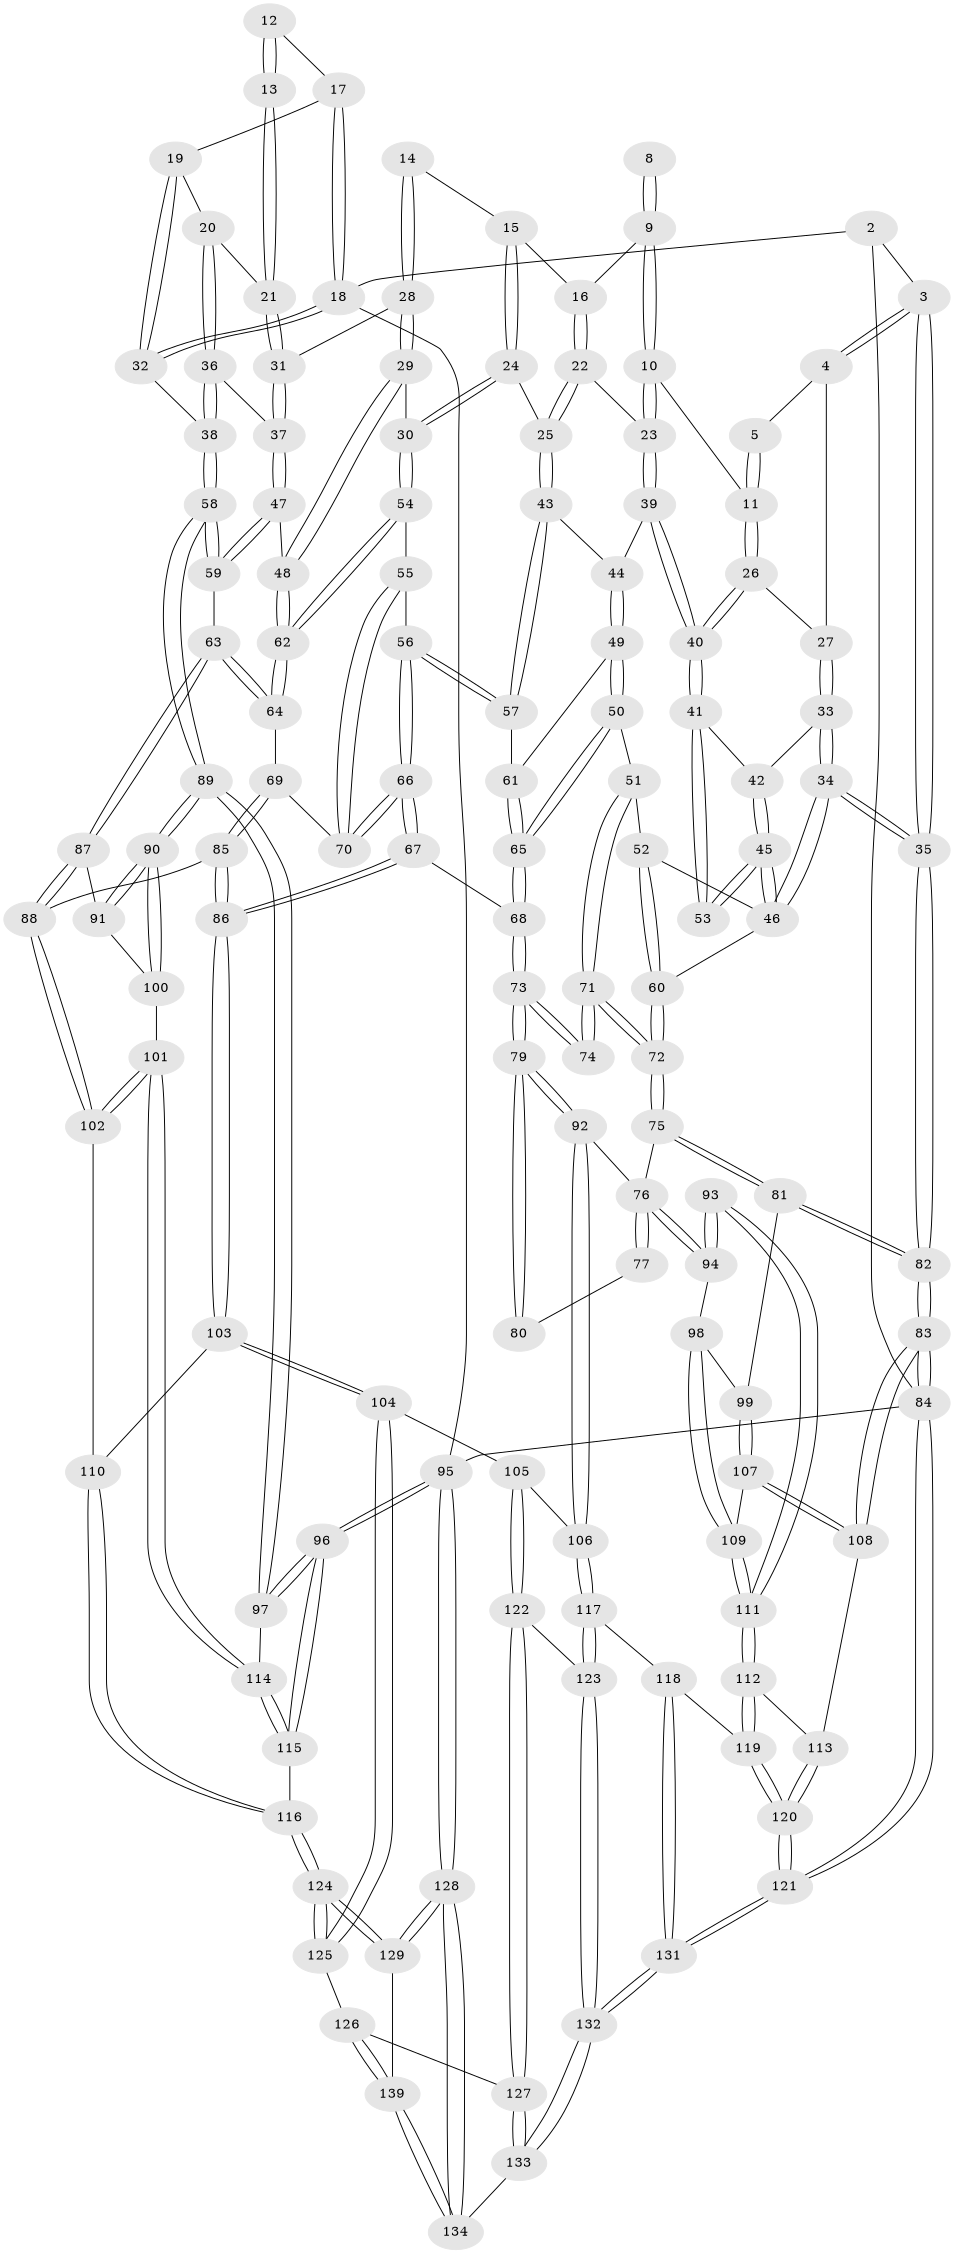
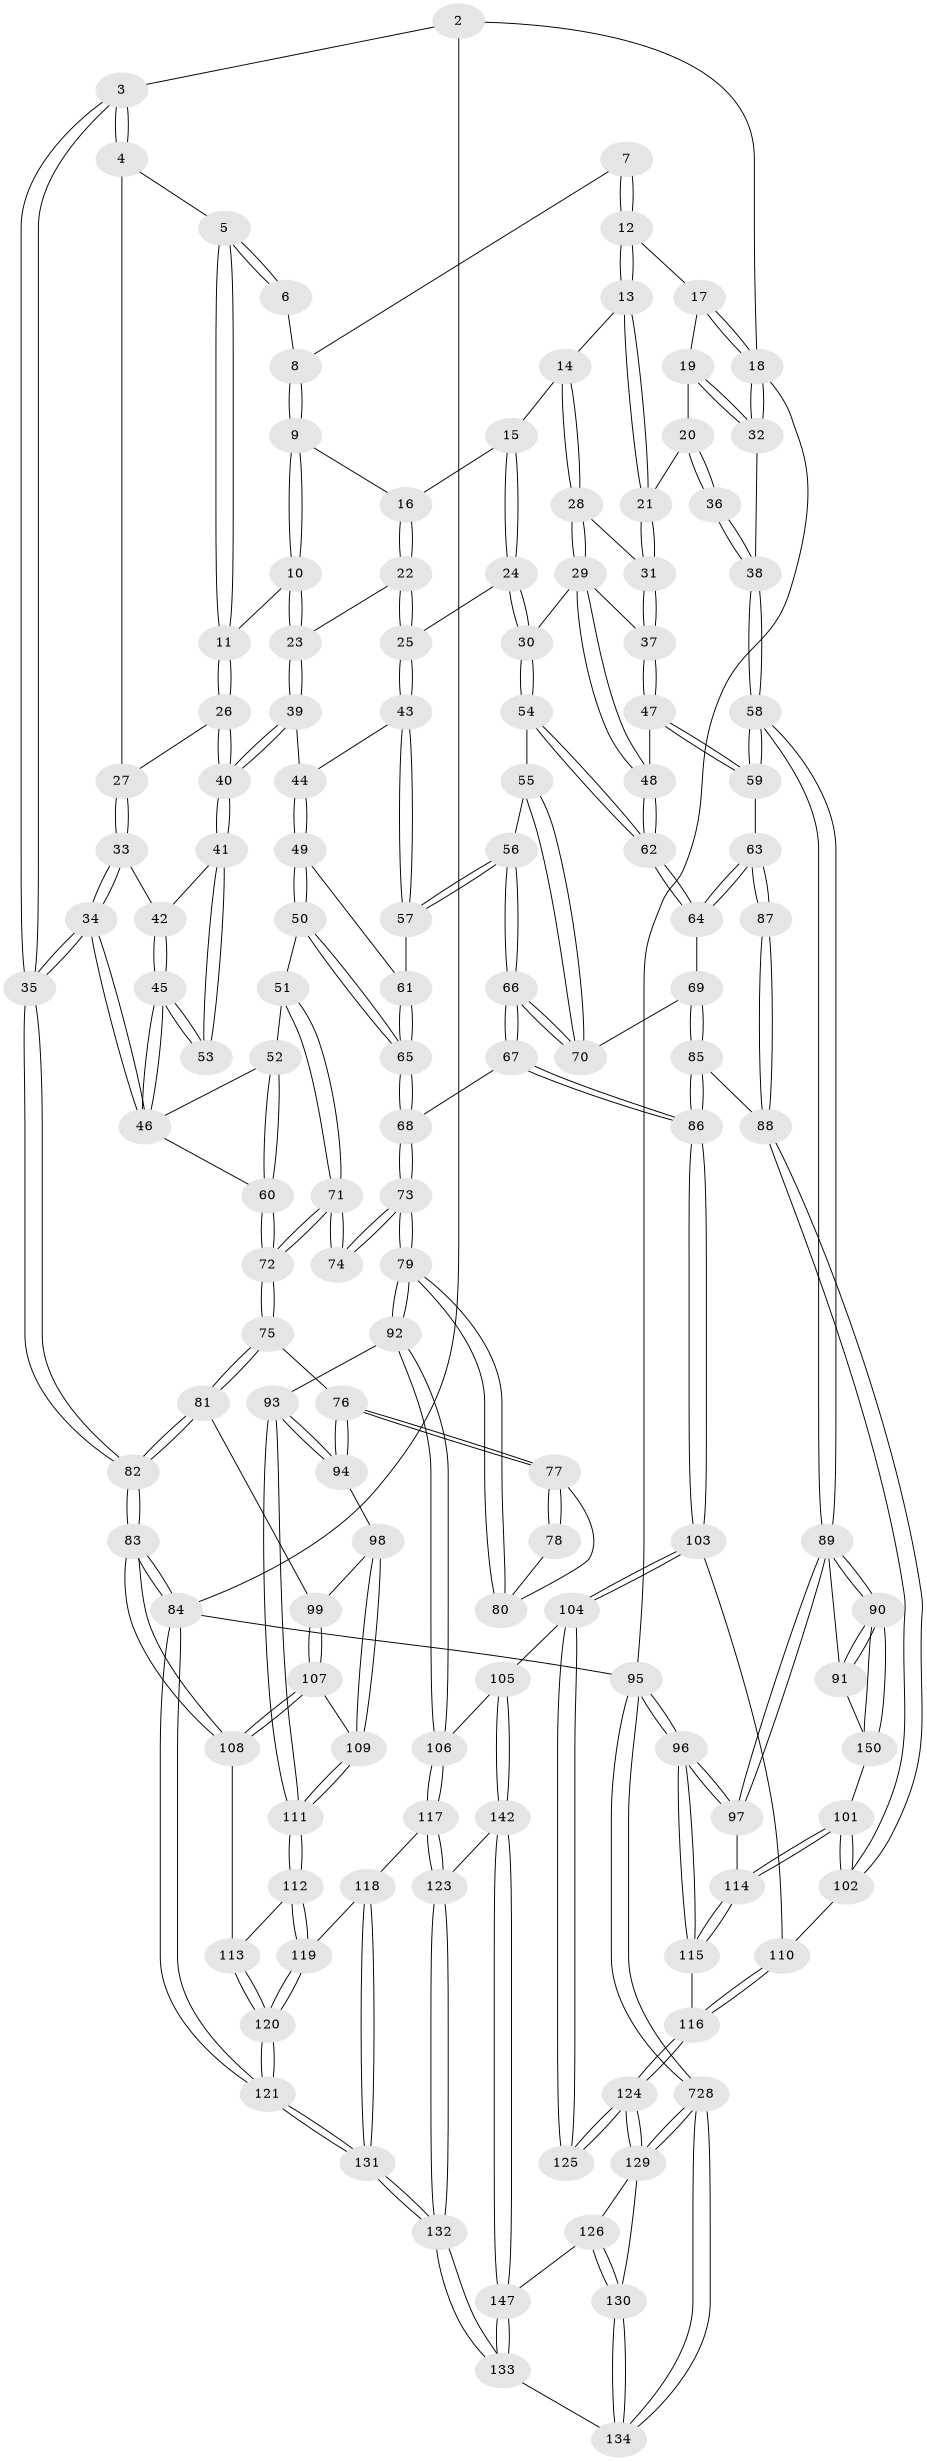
node "7": added
node "6": added
edge "13" -- "14": added
edge "36" -- "37": now "29" -- "37"
edge "87" -- "91": now "89" -- "91"
node "100": label "100" -> "150"
edge "92" -- "76": now "92" -- "93"
node "78": added
node "122": label "122" -> "142"
node "128": label "128" -> "728"
edge "125" -- "126": now "129" -- "126"
node "139": label "139" -> "130"
node "127": label "127" -> "147"
